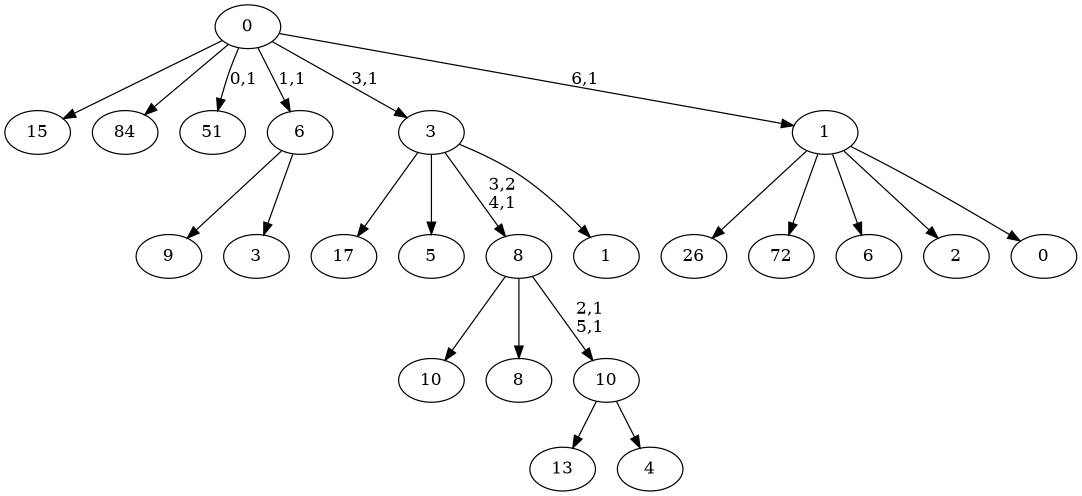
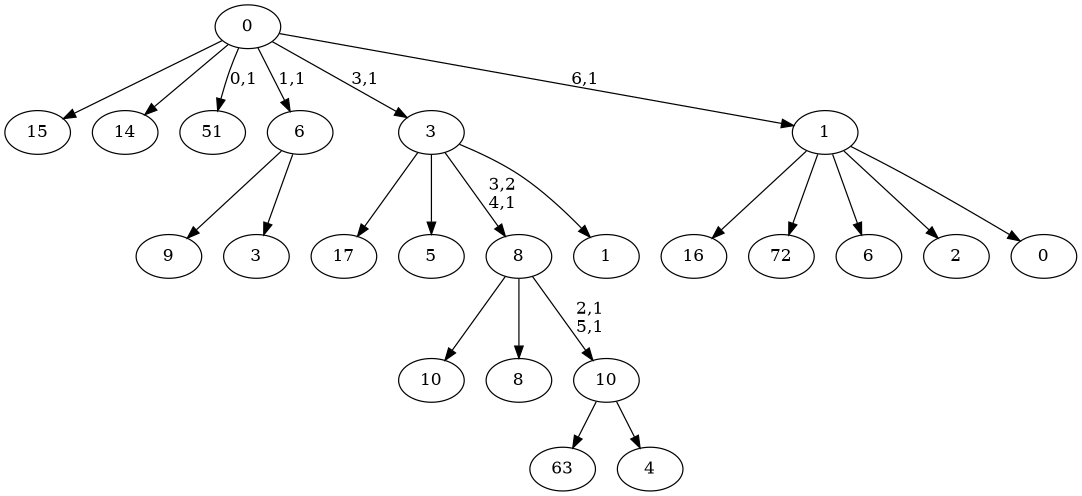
node "84": label "84" -> "14"
node "26": label "26" -> "16"
node "13": label "13" -> "63"
